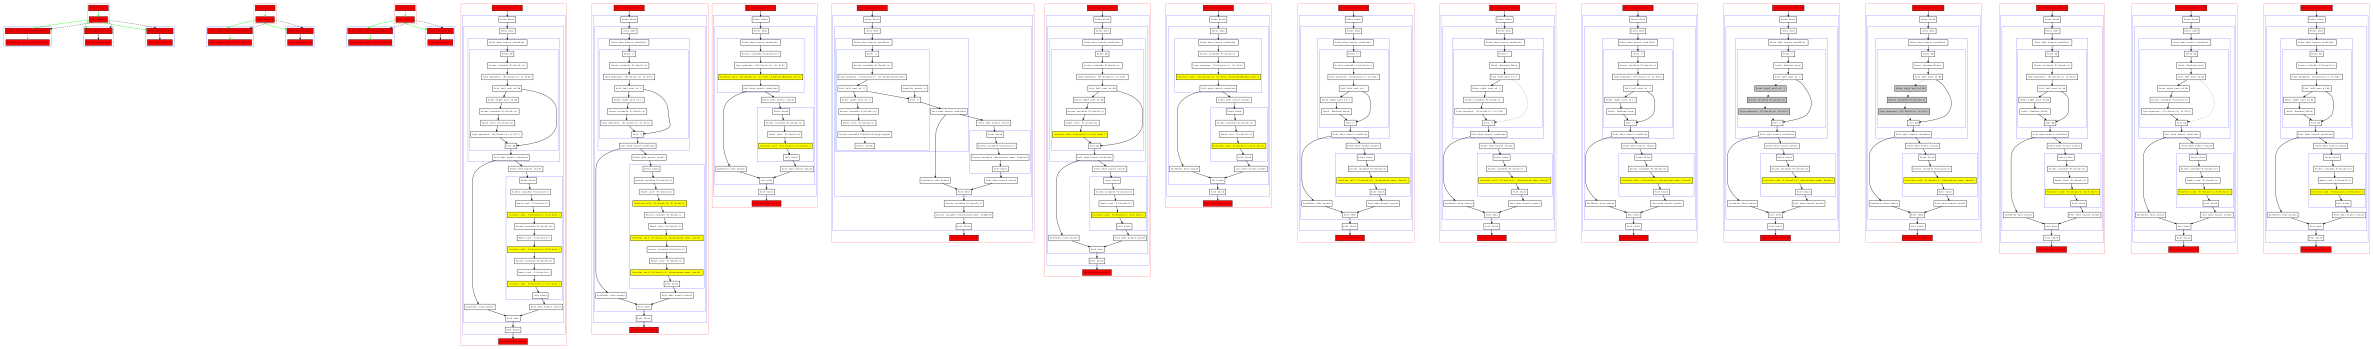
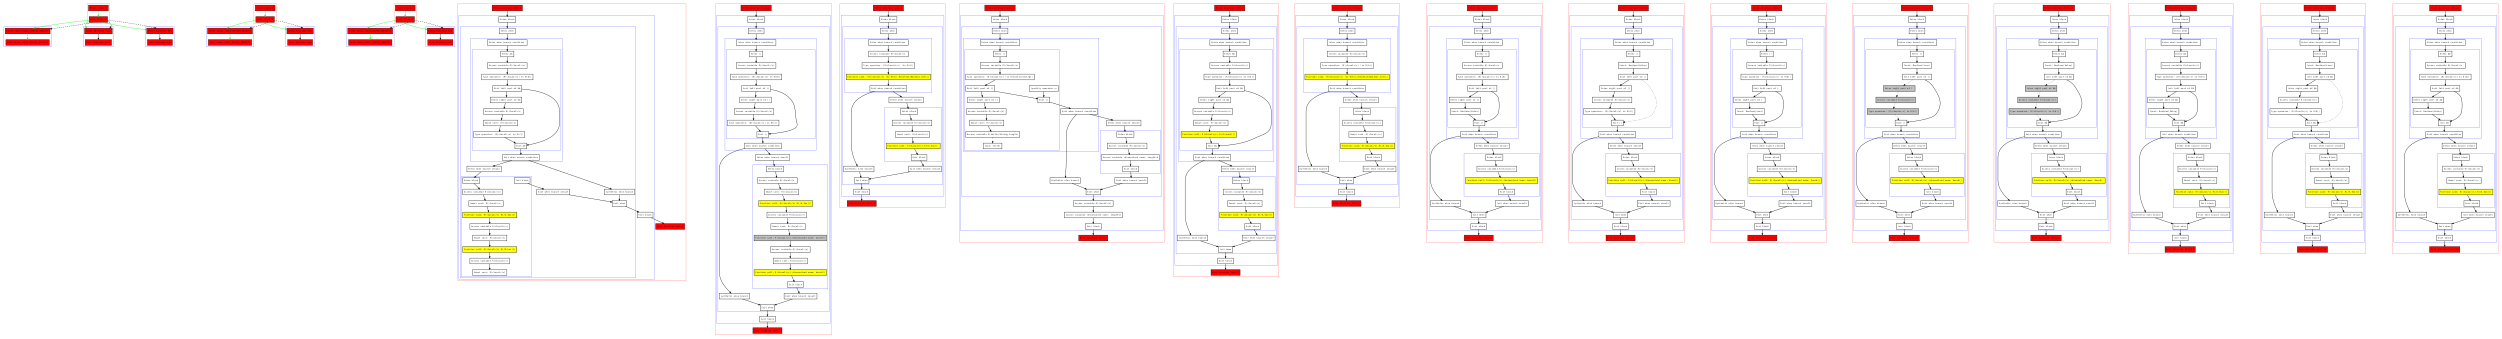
node "Equality branch ==": label "Equality branch ==" -> "Equality operator =="
node "Const: Int(0)": label "Const: Int(0)" -> "Type: Int(0)"
node "Function call: R|<local>/x|.<Unresolved name: bar>#()": fillcolor yellow -> gray
node "Function call: R|<local>/x|.R|/C.baz|()": removed
